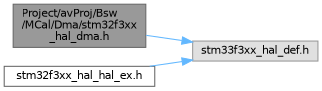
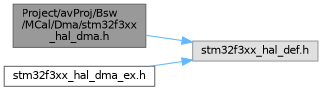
node "stm33f3xx_hal_def.h": label "stm33f3xx_hal_def.h" -> "stm32f3xx_hal_def.h"
node "stm32f3xx_hal_hal_ex.h": label "stm32f3xx_hal_hal_ex.h" -> "stm32f3xx_hal_dma_ex.h"
